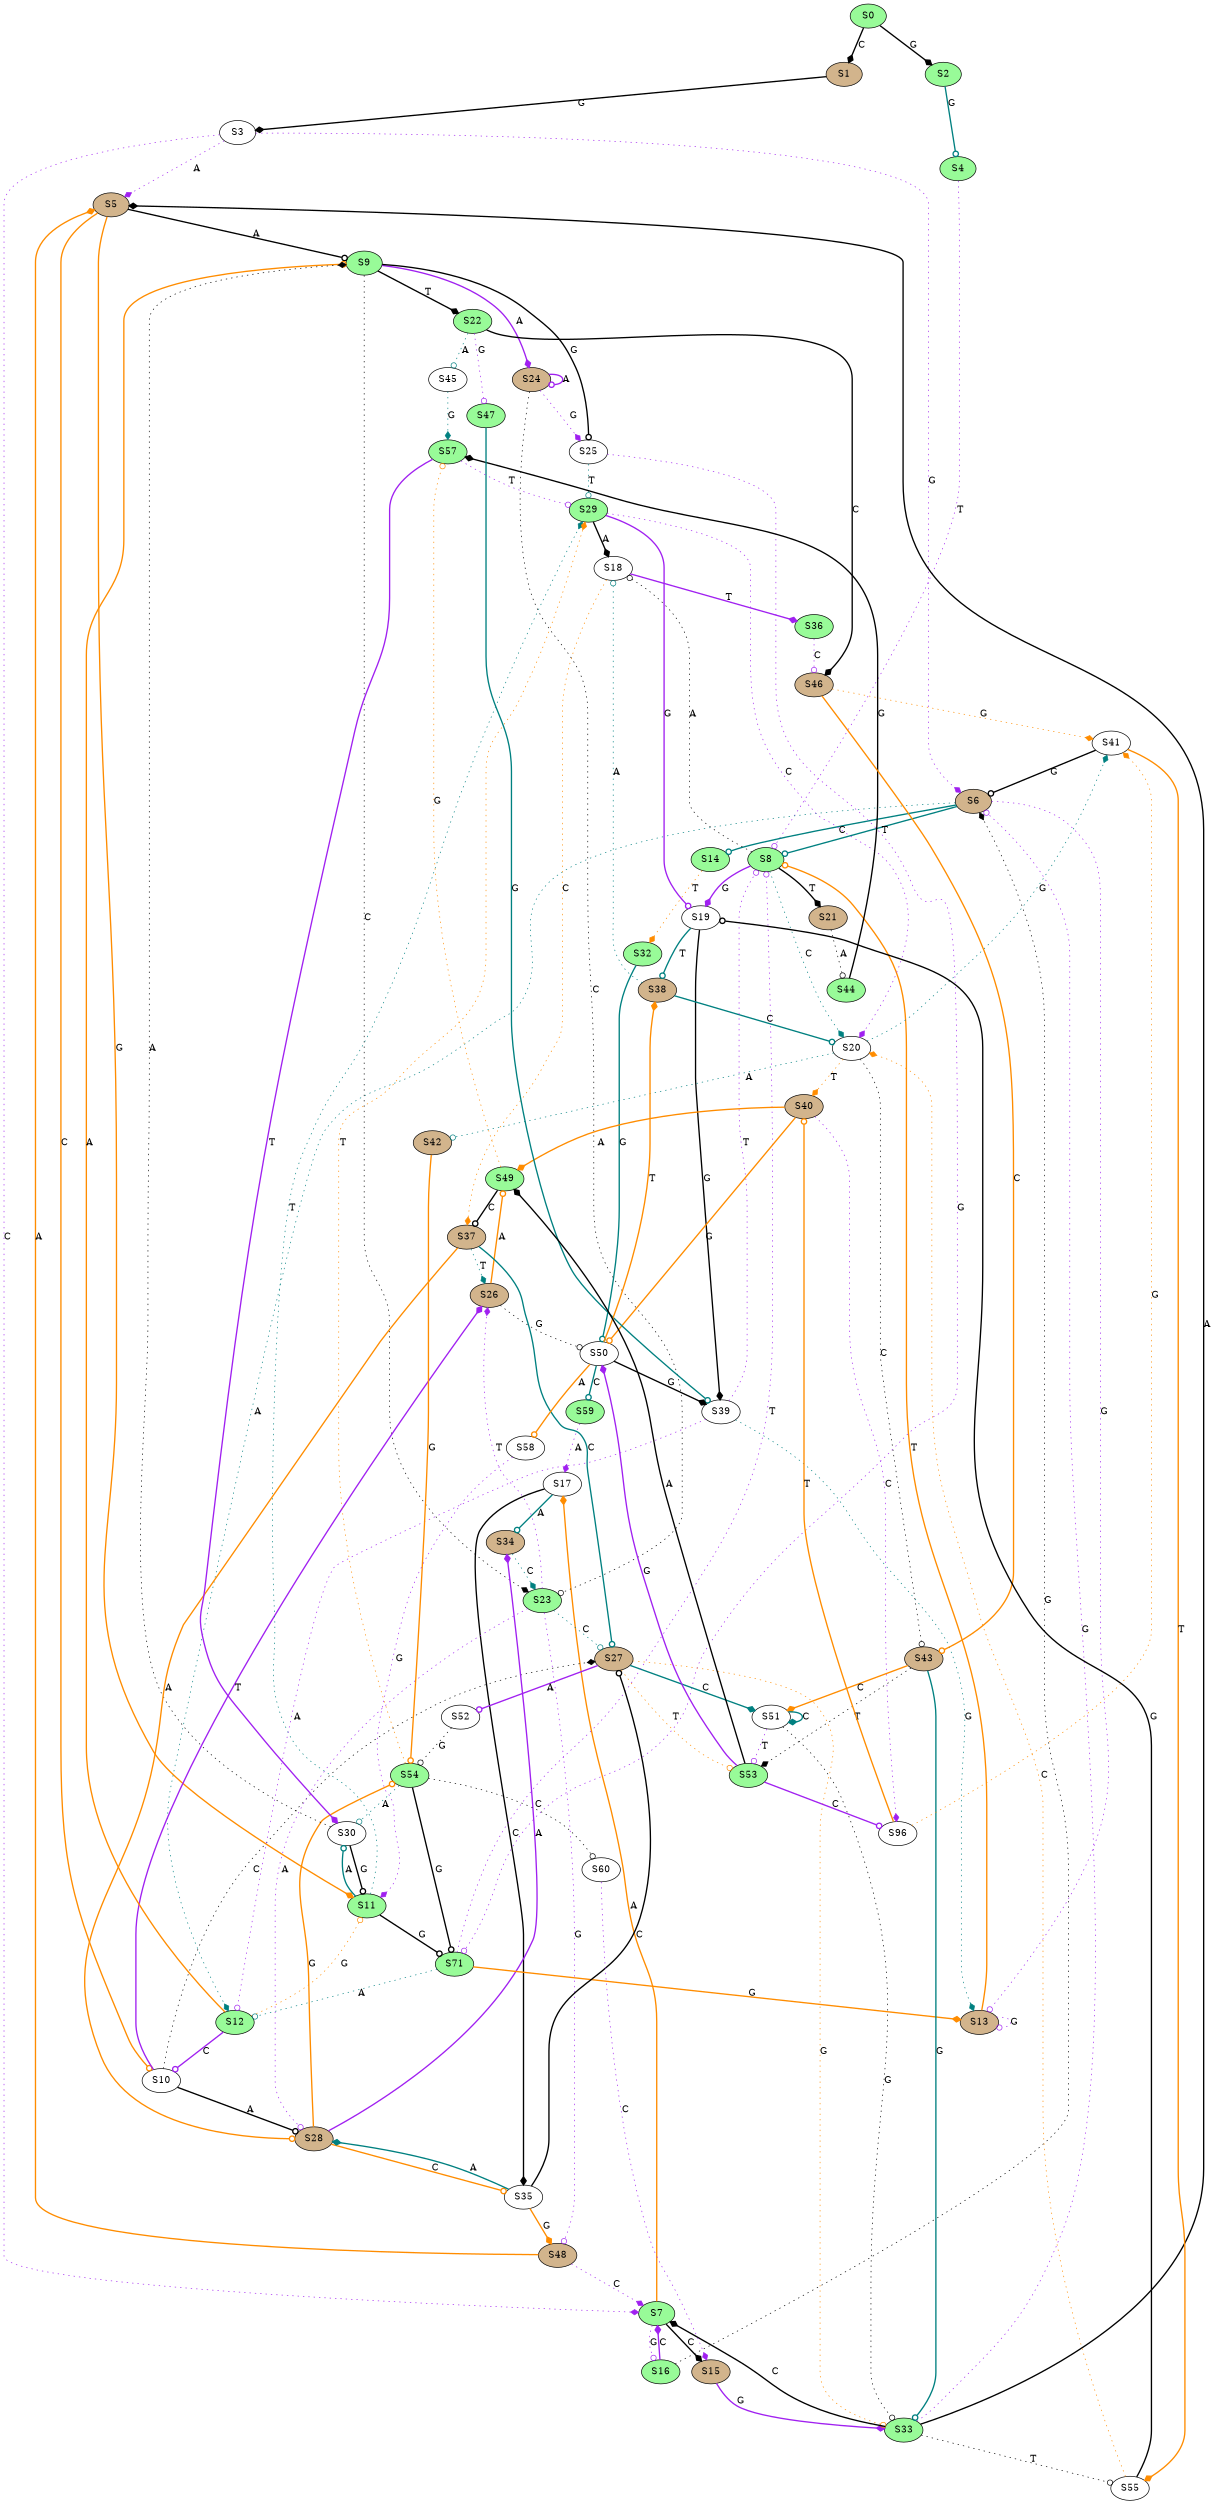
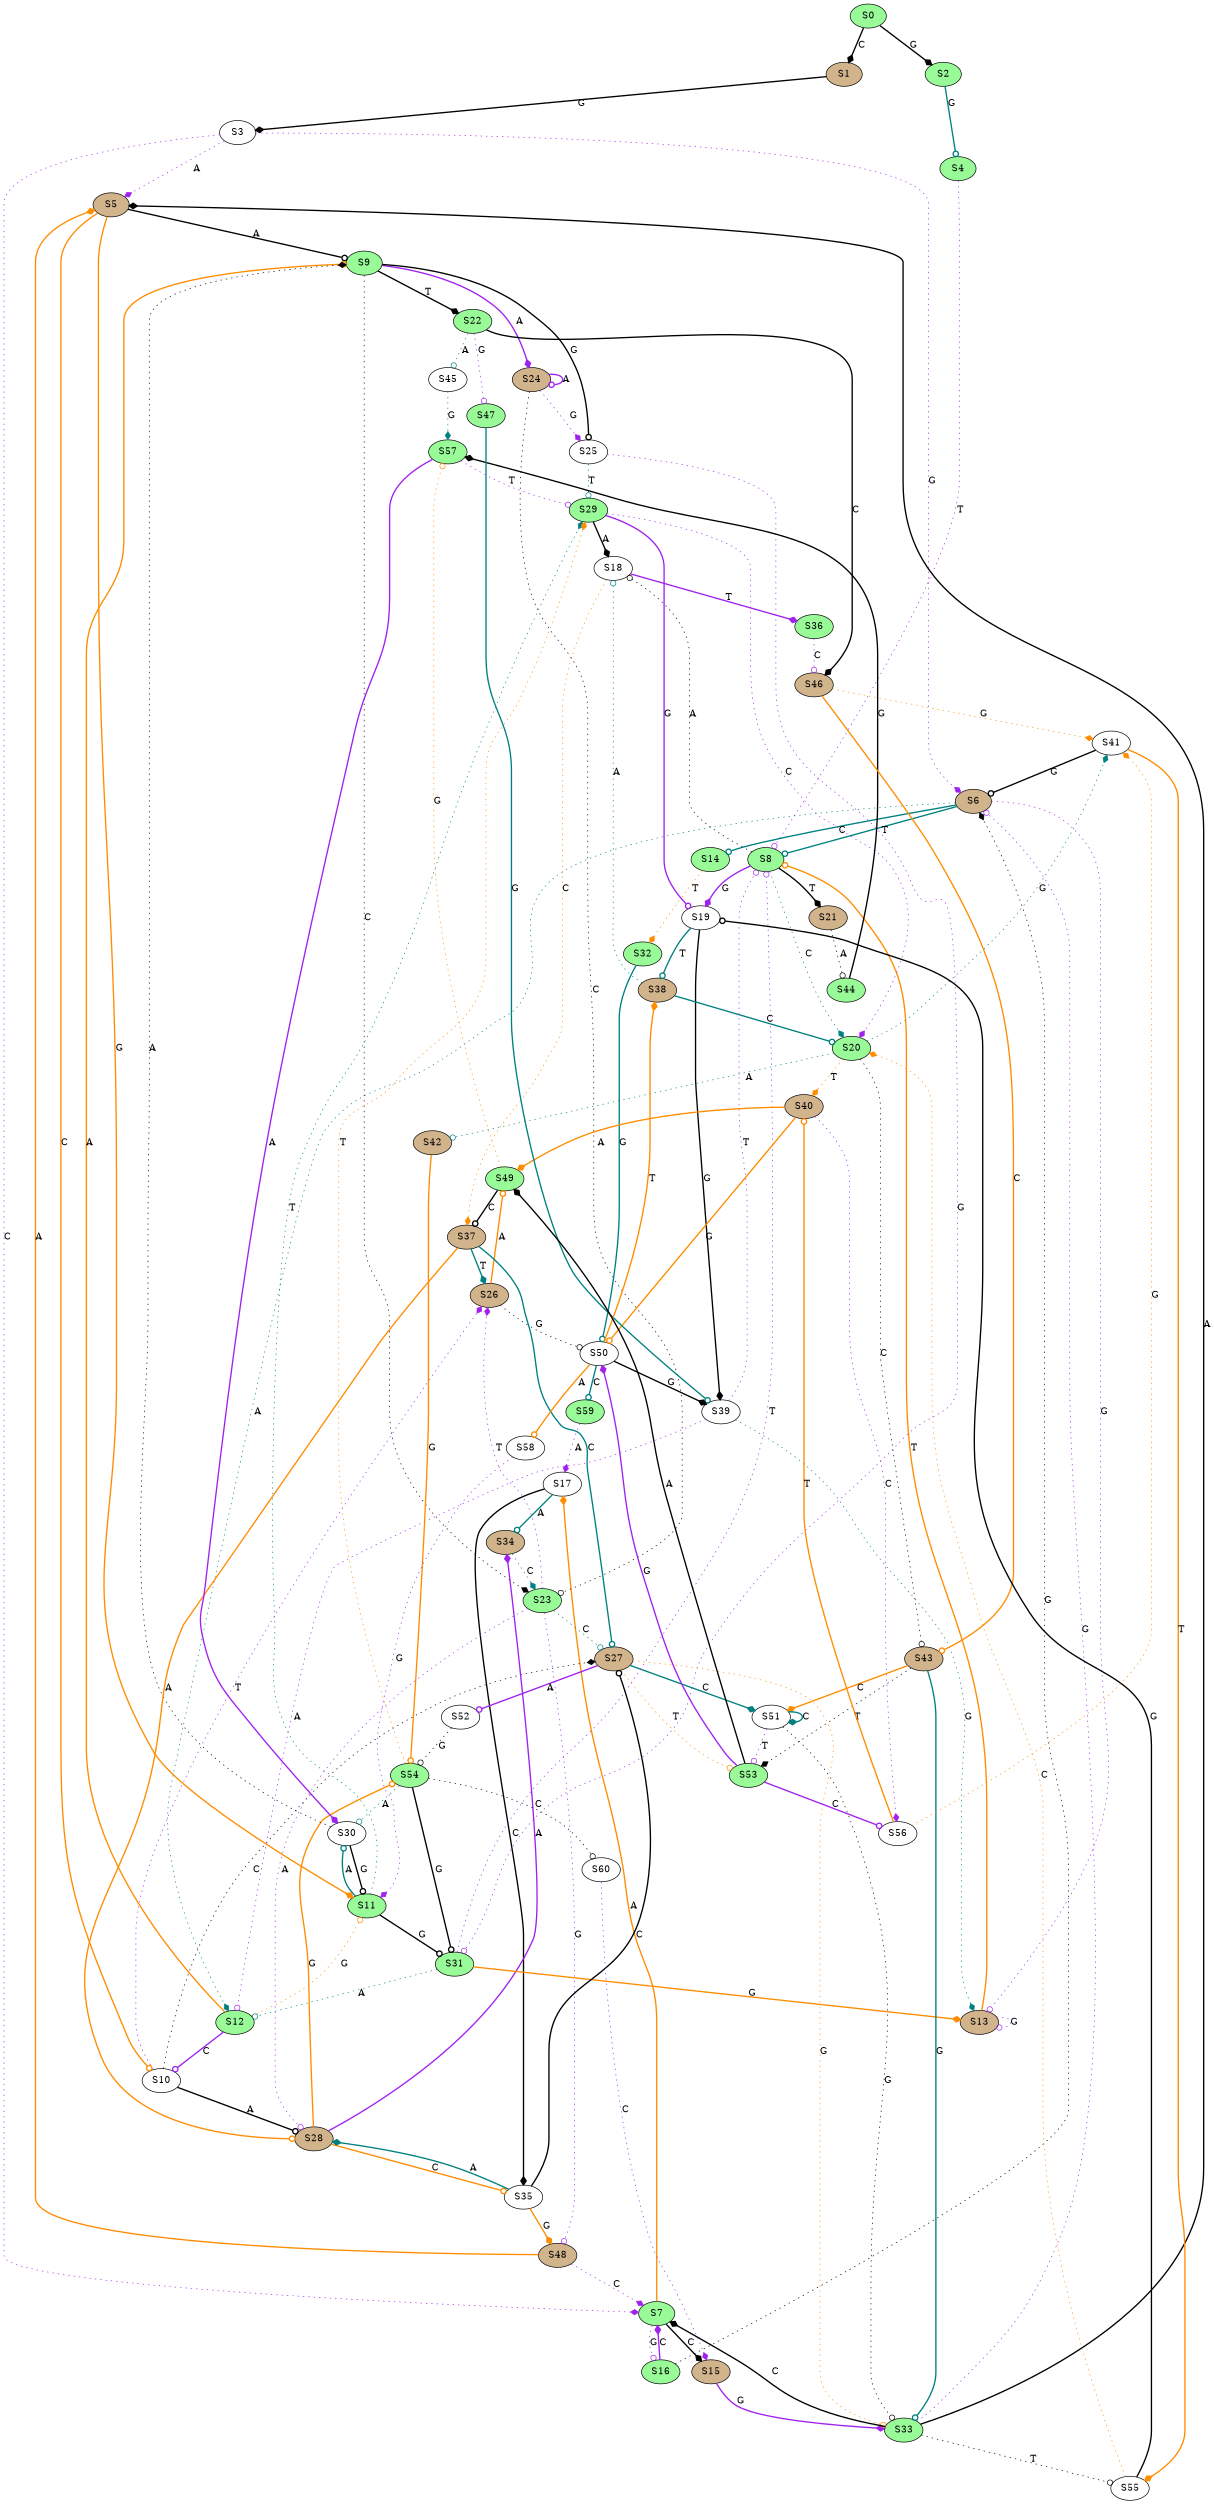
node "S20": fillcolor white -> palegreen
edge "S57" -> "S30": label "T" -> "A"
edge "S37" -> "S26": style dotted -> bold
edge "S10" -> "S26": style bold -> dotted
node "S96": label "S96" -> "S56"
node "S71": label "S71" -> "S31"
